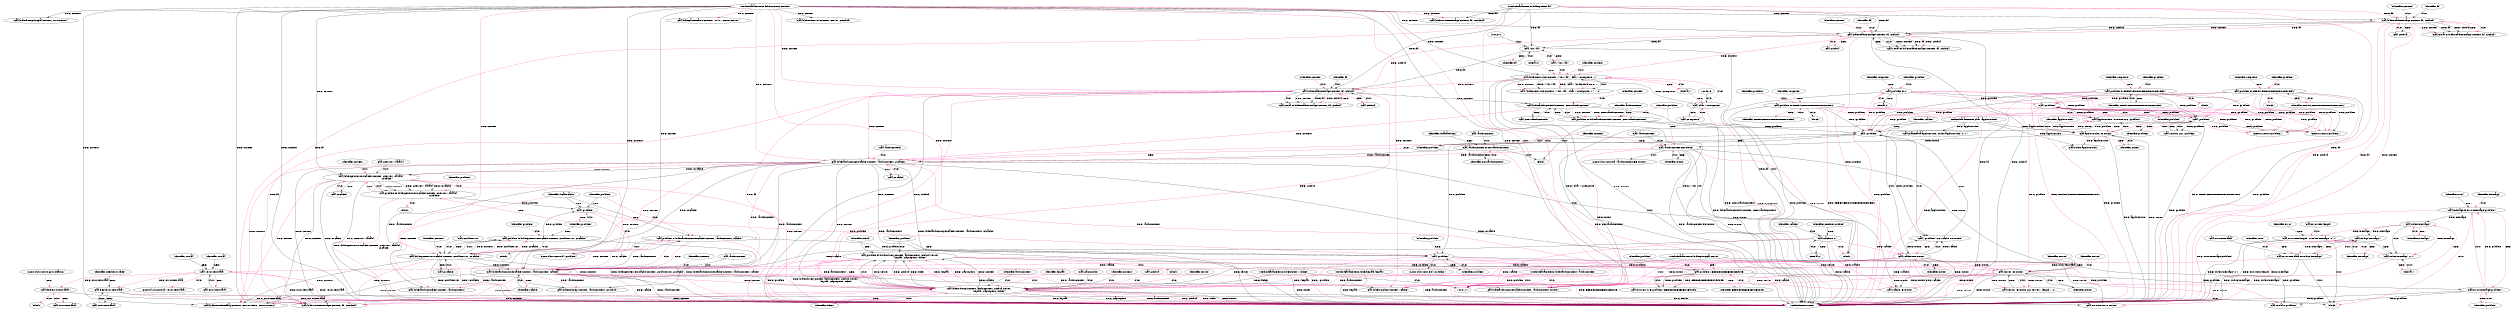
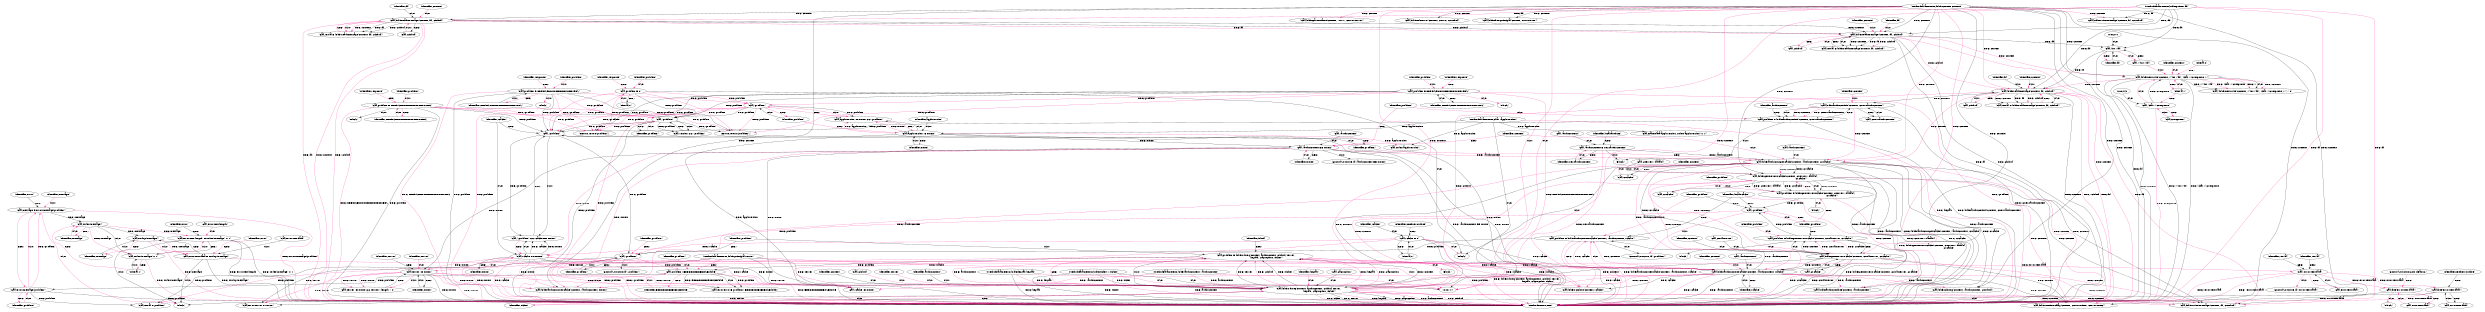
edge "(MethodParameterIn,char *appl_version)" -> "(MethodReturn,RET)": label "DDG: appl_version" -> "DDG: keytab"
edge "(MethodParameterIn,krb5_principal server)" -> "(MethodReturn,RET)": added, label "DDG: server"
